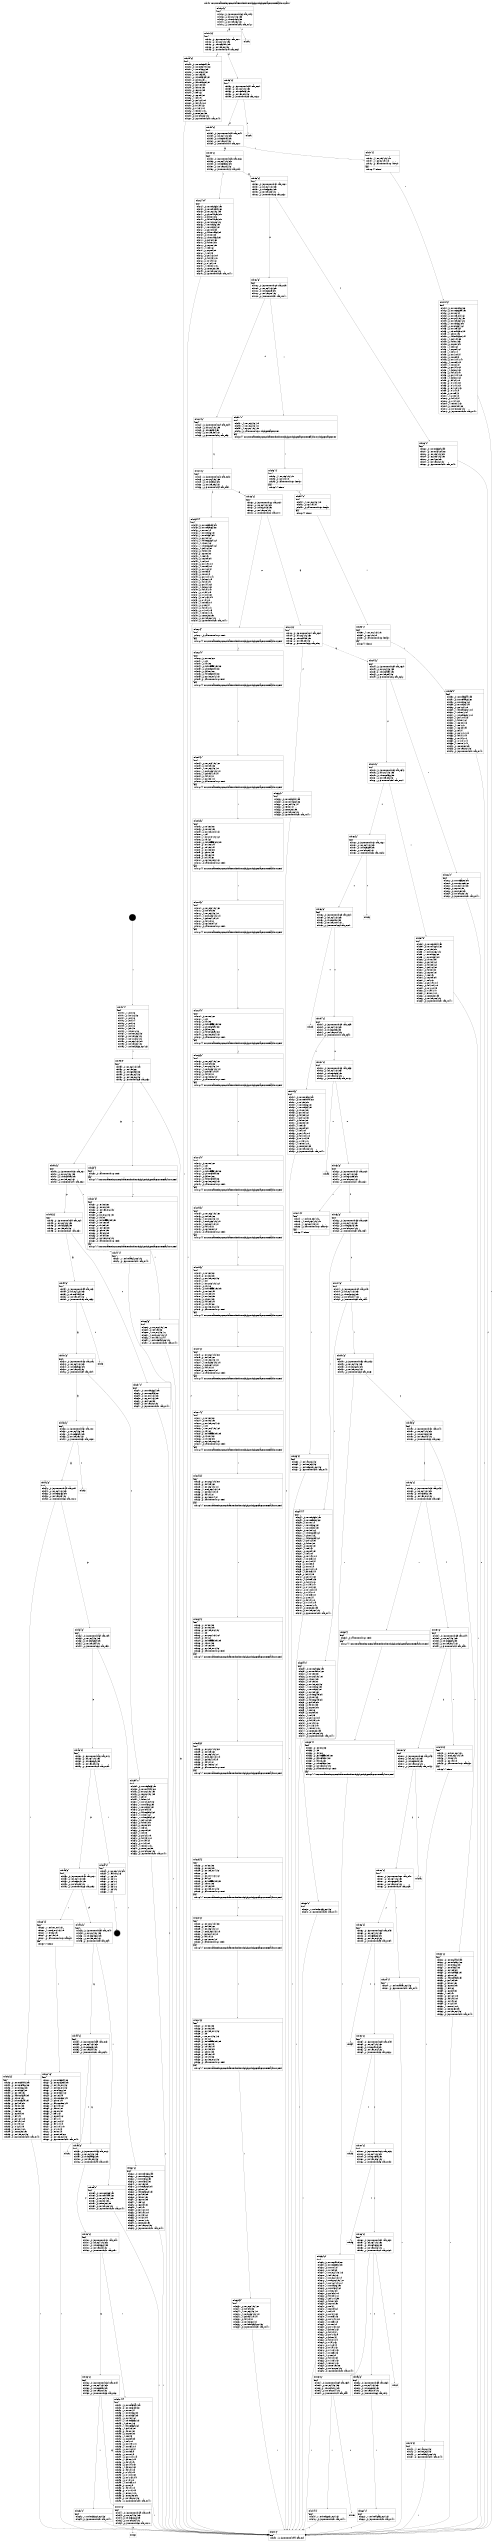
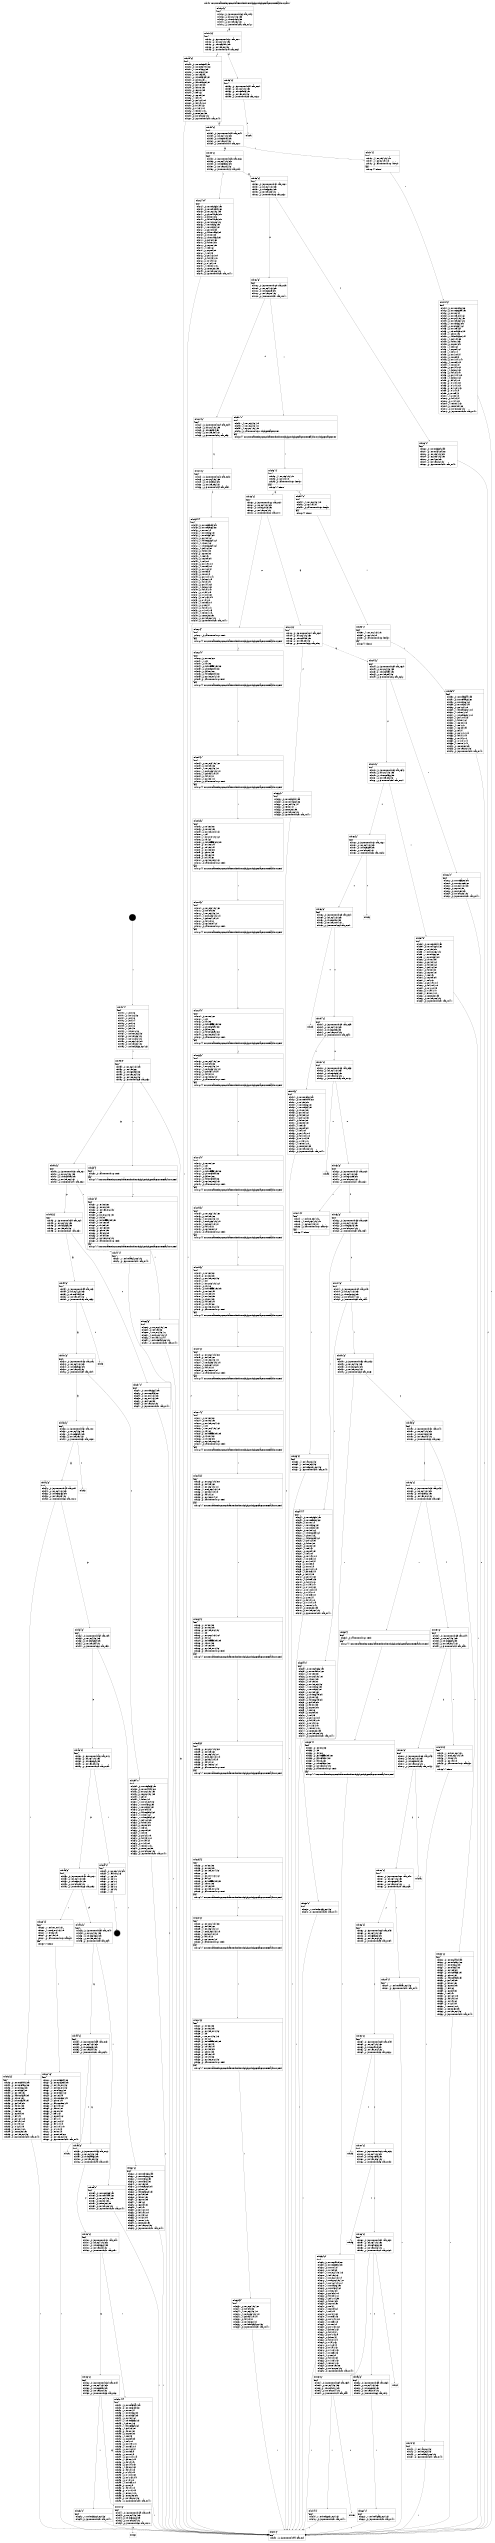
node "0x402d92": removed
edge "0x401b98 [28]" -> "0x401bb4 [28]": now "0x4027ad [88]" -> "0x401bb4 [28]"
edge "0x401c40 [28]" -> "0x401c5c [28]": now "0x4029c8 [12]" -> "0x401c5c [28]"
node "0x402a59": removed
